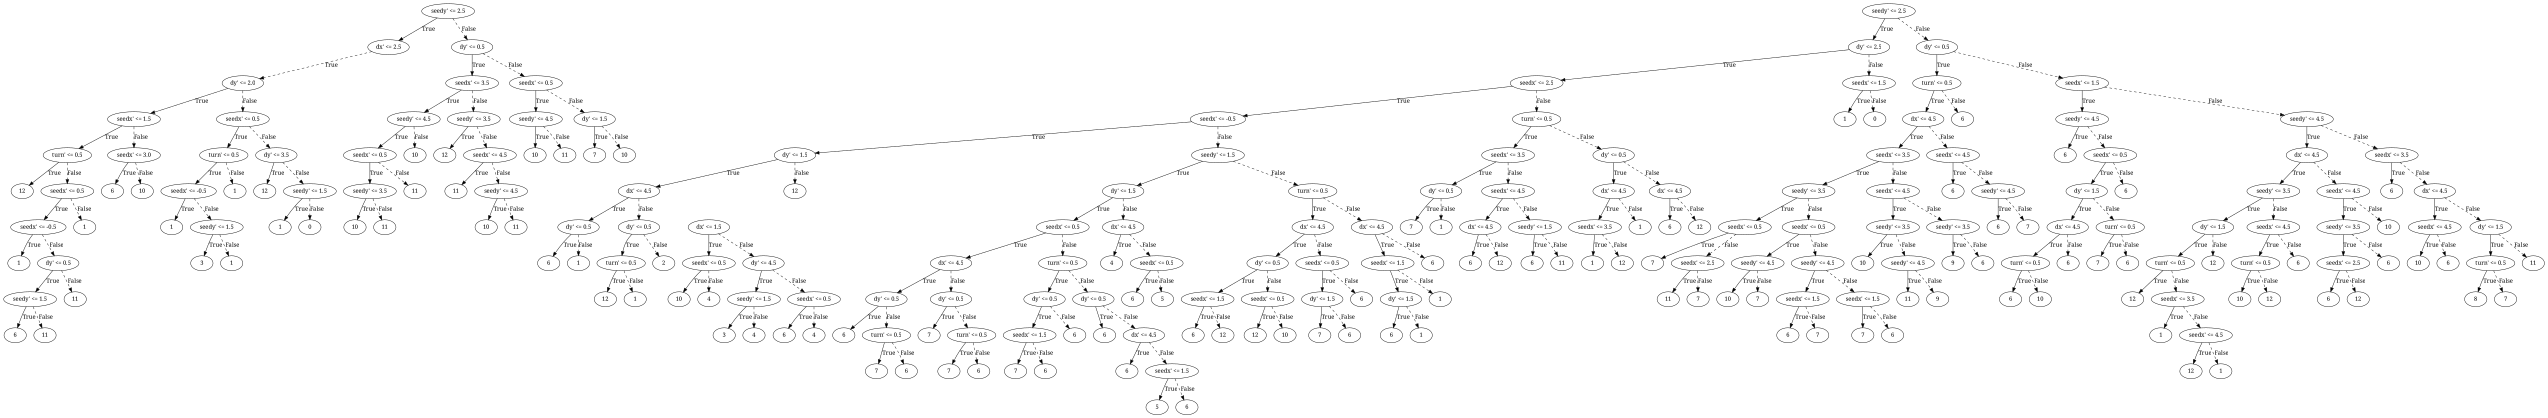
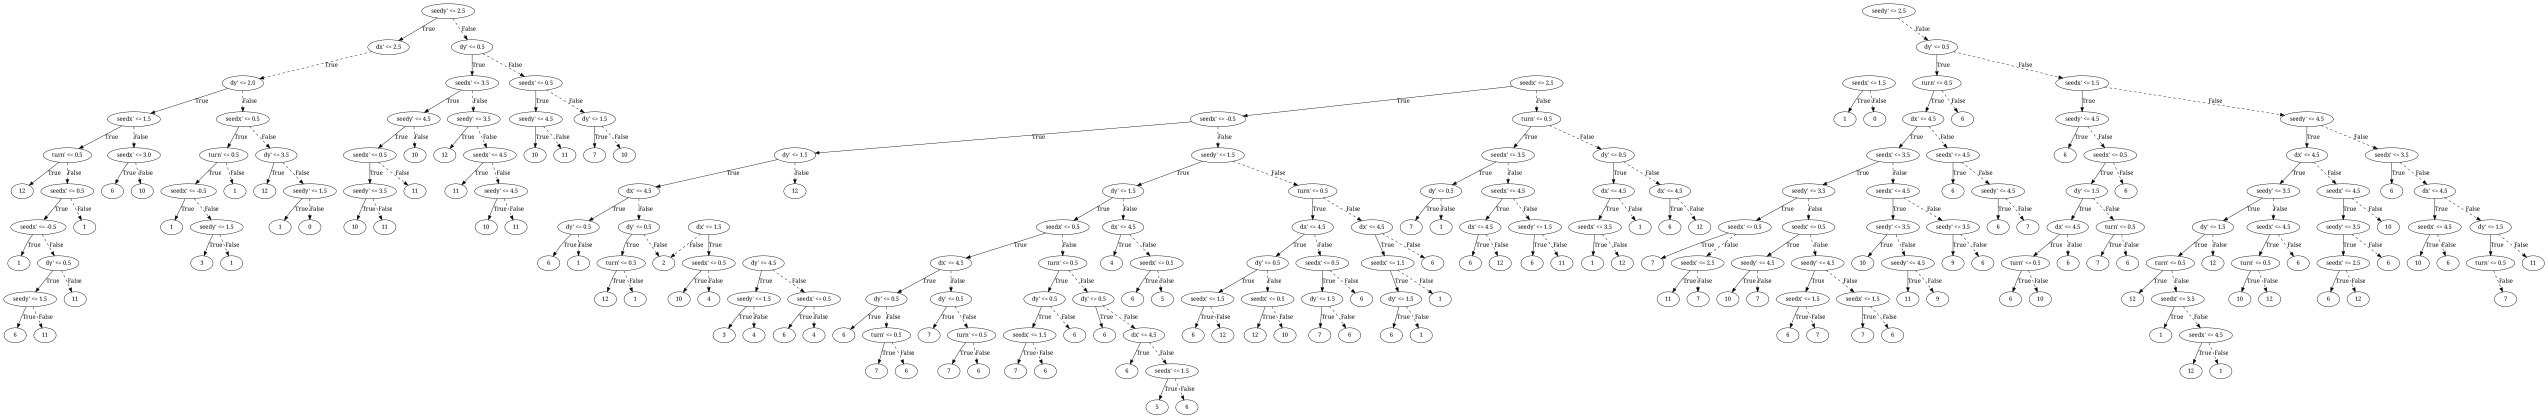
node "dy' <= 2.5": removed
edge "dx' <= 1.5" -> "dy' <= 4.5": now "dx' <= 1.5" -> "2"
node "8": removed
